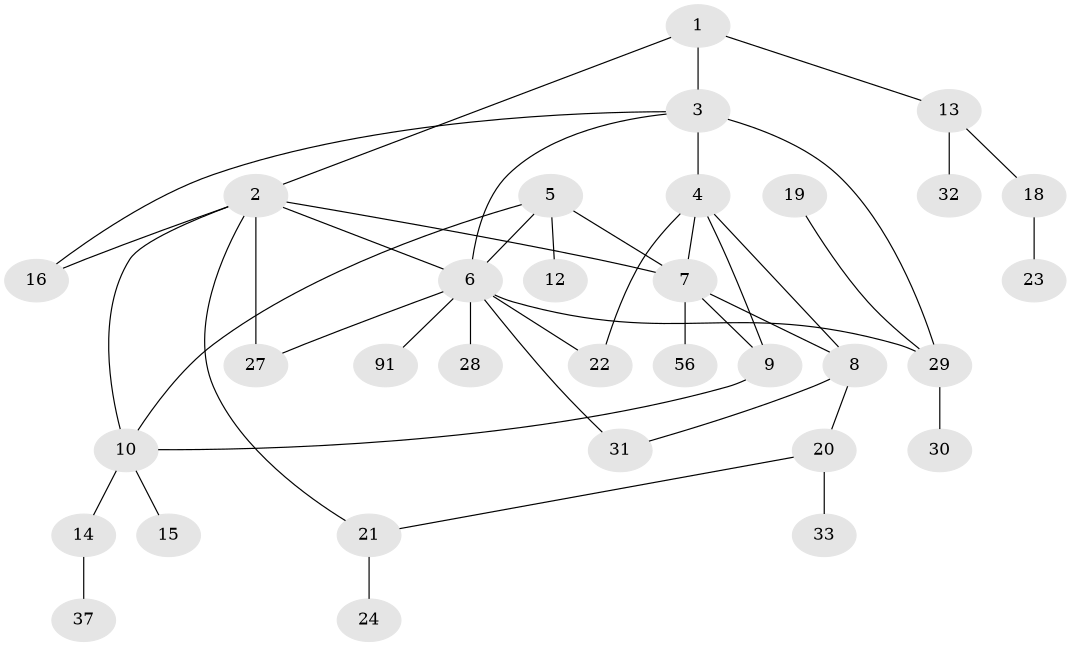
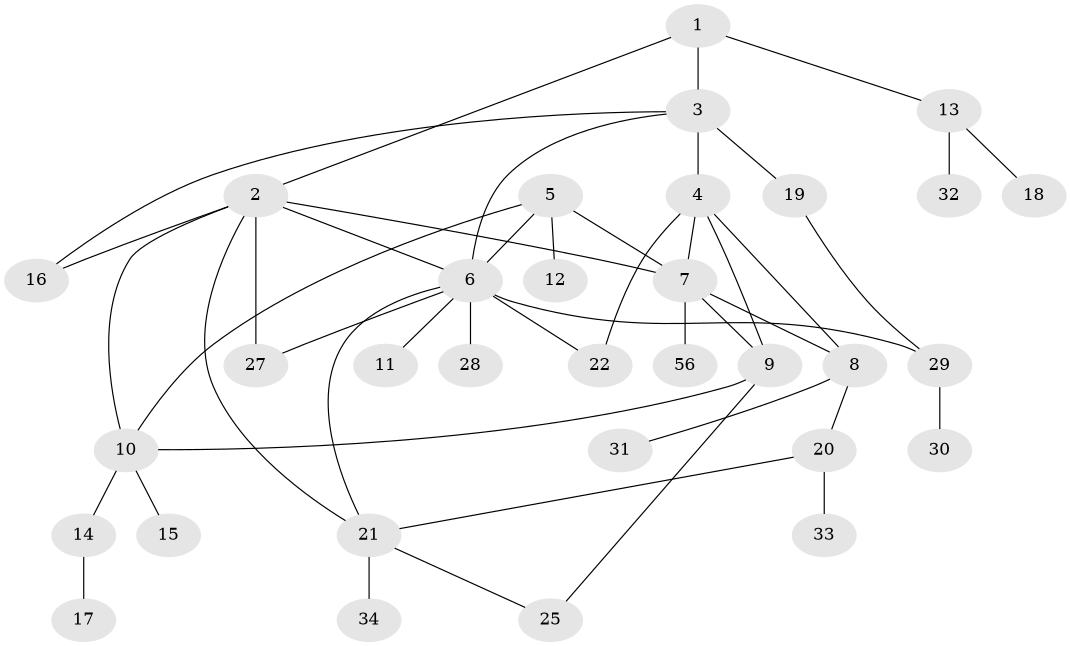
edge "3" -- "29": now "3" -- "19"
node "23": removed
node "91": label "91" -> "11"
edge "6" -- "31": now "6" -- "21"
node "37": label "37" -> "17"
node "24": label "24" -> "34"
node "25": added
